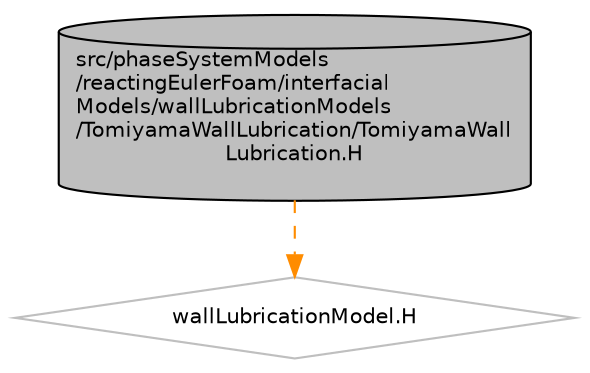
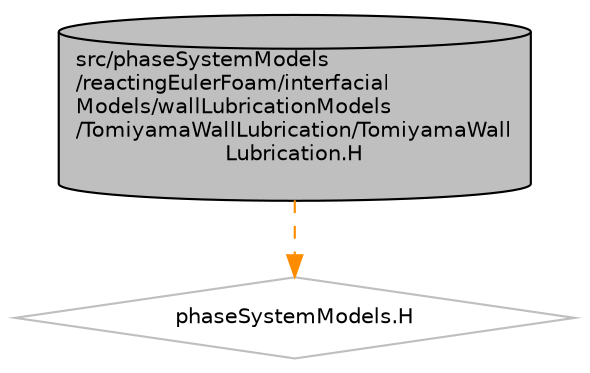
node "wallLubricationModel.H": label "wallLubricationModel.H" -> "phaseSystemModels.H"
